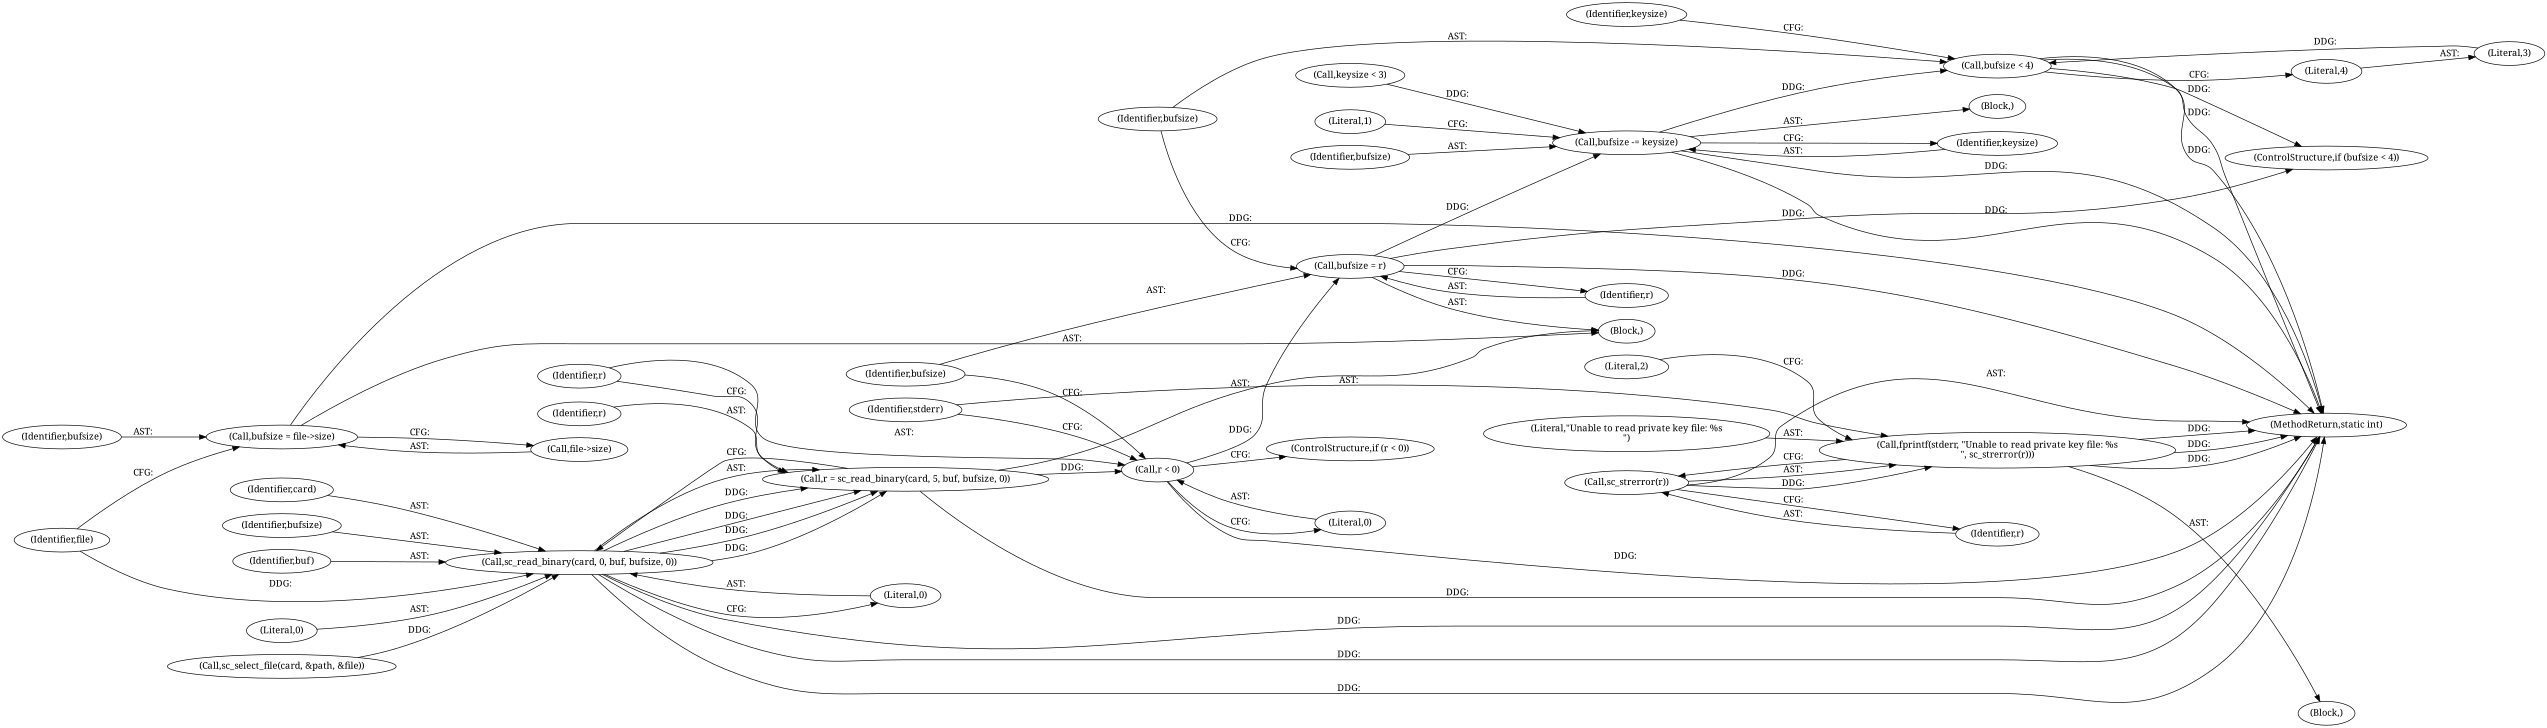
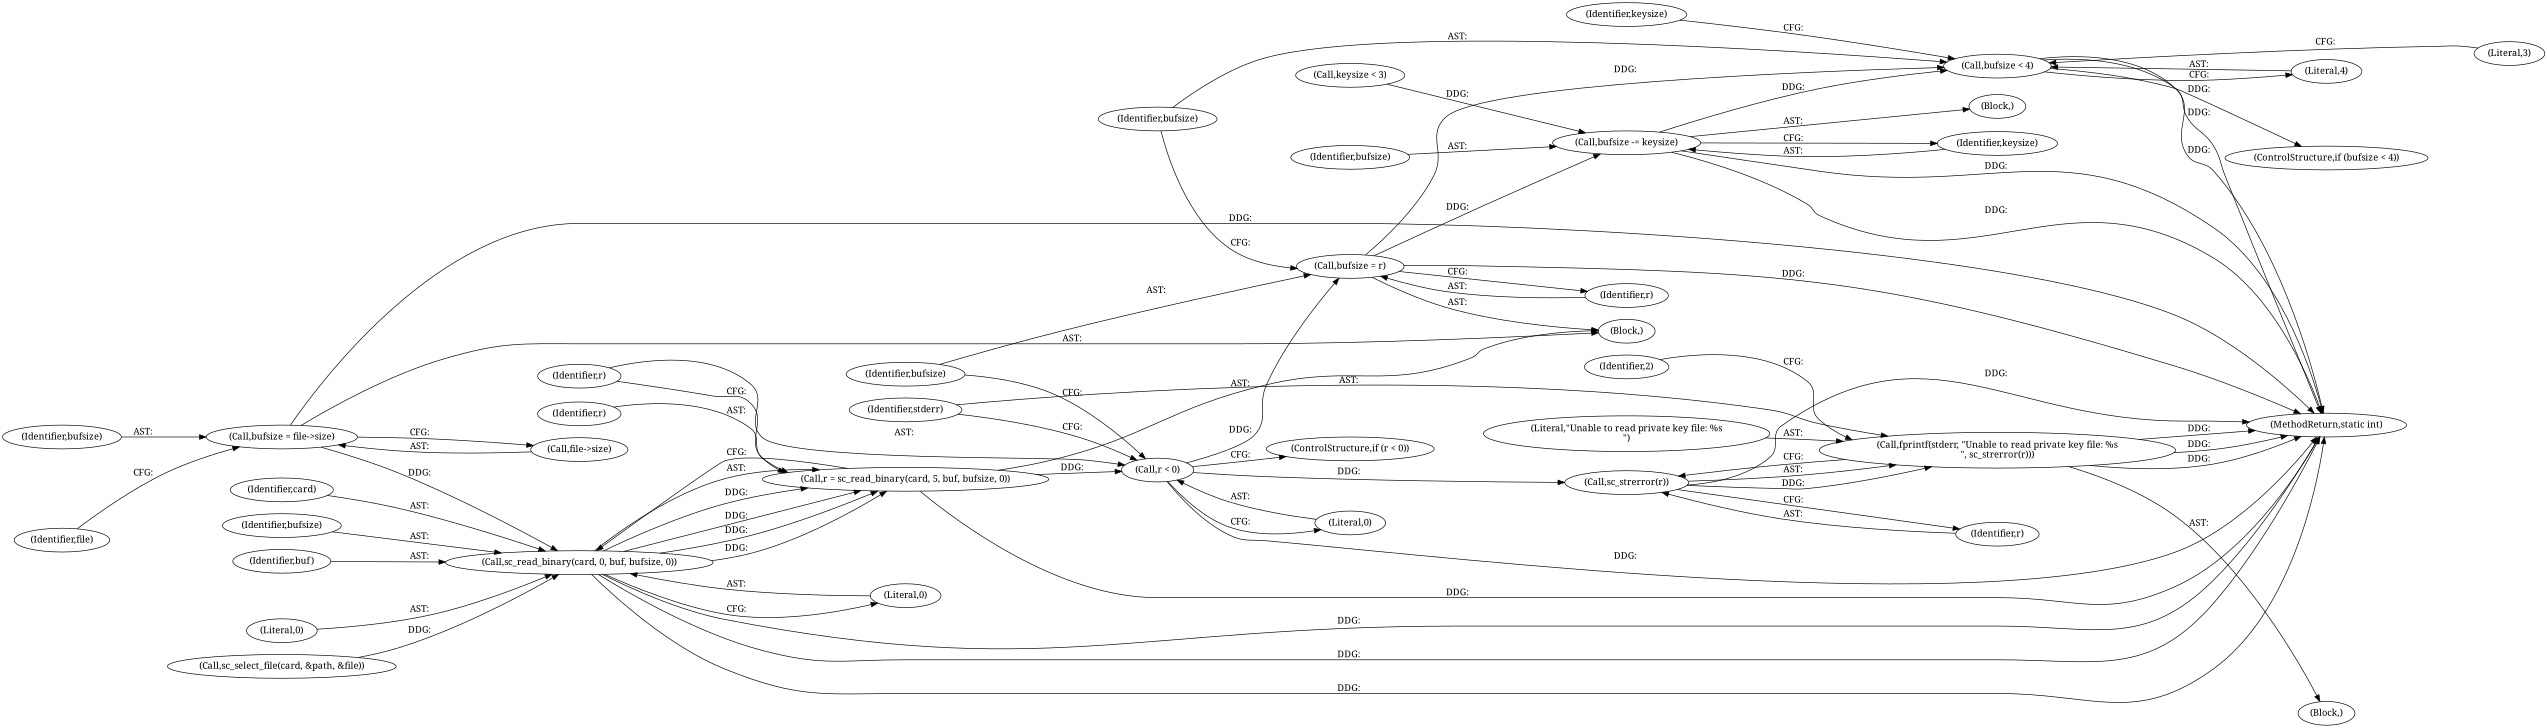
edge "(Literal,3)" -> "(Call,bufsize < 4)": label "DDG: " -> "CFG: "
edge "(Literal,4)" -> "(Literal,3)": now "(Literal,4)" -> "(Call,bufsize < 4)"
node "(Literal,1)": removed
edge "(Call,bufsize = r)" -> "(ControlStructure,if (bufsize < 4))": now "(Call,bufsize = r)" -> "(Call,bufsize < 4)"
node "(Literal,2)": label "(Literal,2)" -> "(Identifier,2)"
edge "(Call,sc_strerror(r))" -> "(MethodReturn,static int)": label "AST: " -> "DDG: "
edge "(Call,r < 0)" -> "(Call,sc_strerror(r))": added, label "DDG:"
edge "(Identifier,file)" -> "(Call,sc_read_binary(card, 0, buf, bufsize, 0))": now "(Call,bufsize = file->size)" -> "(Call,sc_read_binary(card, 0, buf, bufsize, 0))"
